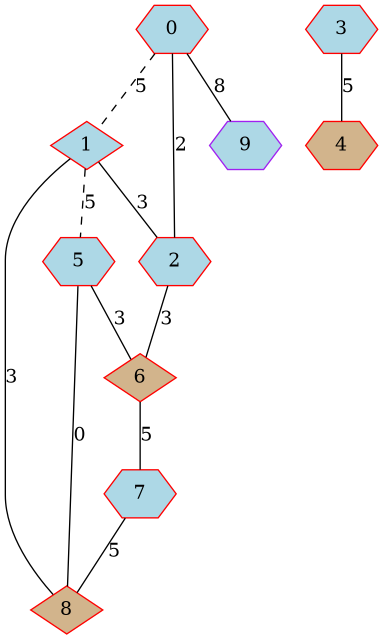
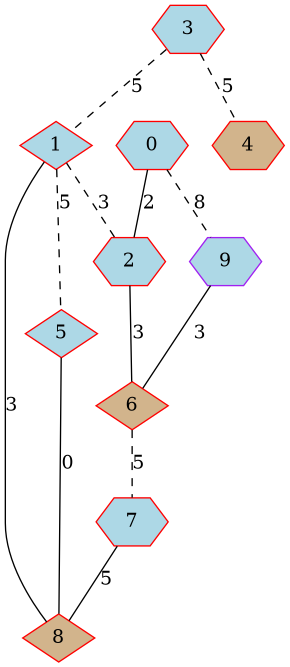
edge "0" -- "9": style solid -> dashed
edge "3" -- "4": style solid -> dashed
edge "0" -- "1": now "3" -- "1"
edge "1" -- "2": style solid -> dashed
node "5": shape hexagon -> diamond
edge "5" -- "6": now "9" -- "6"
edge "6" -- "7": style solid -> dashed
